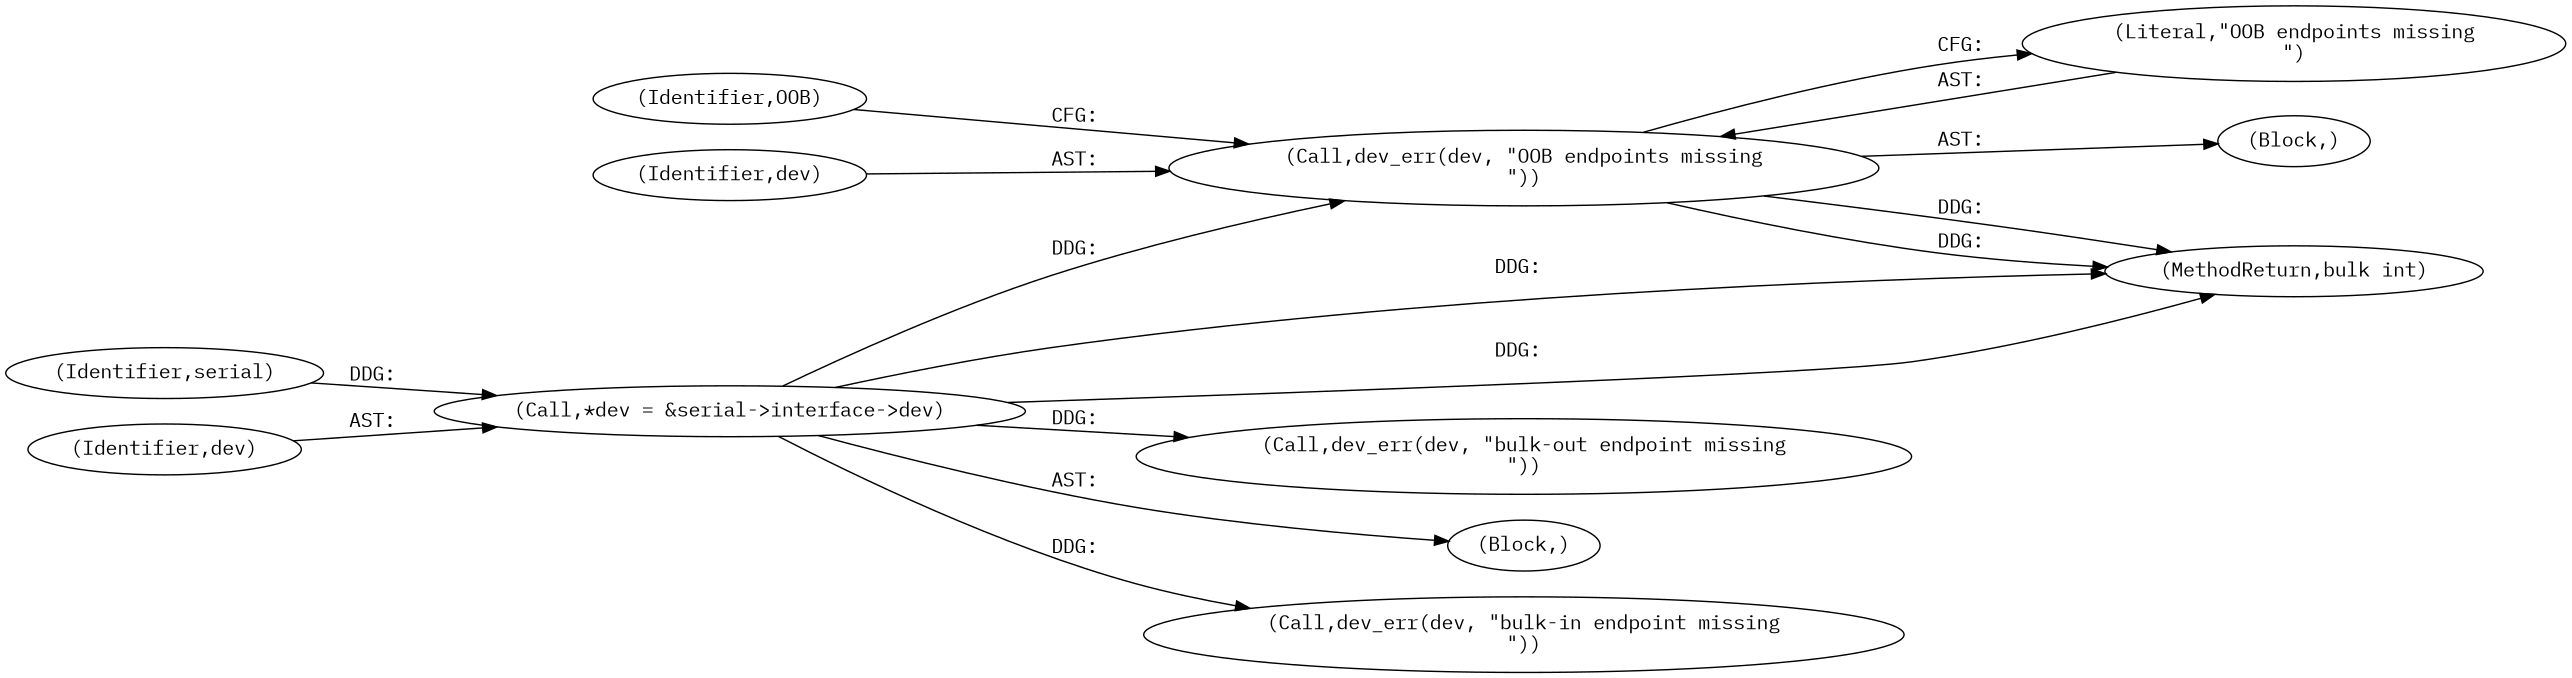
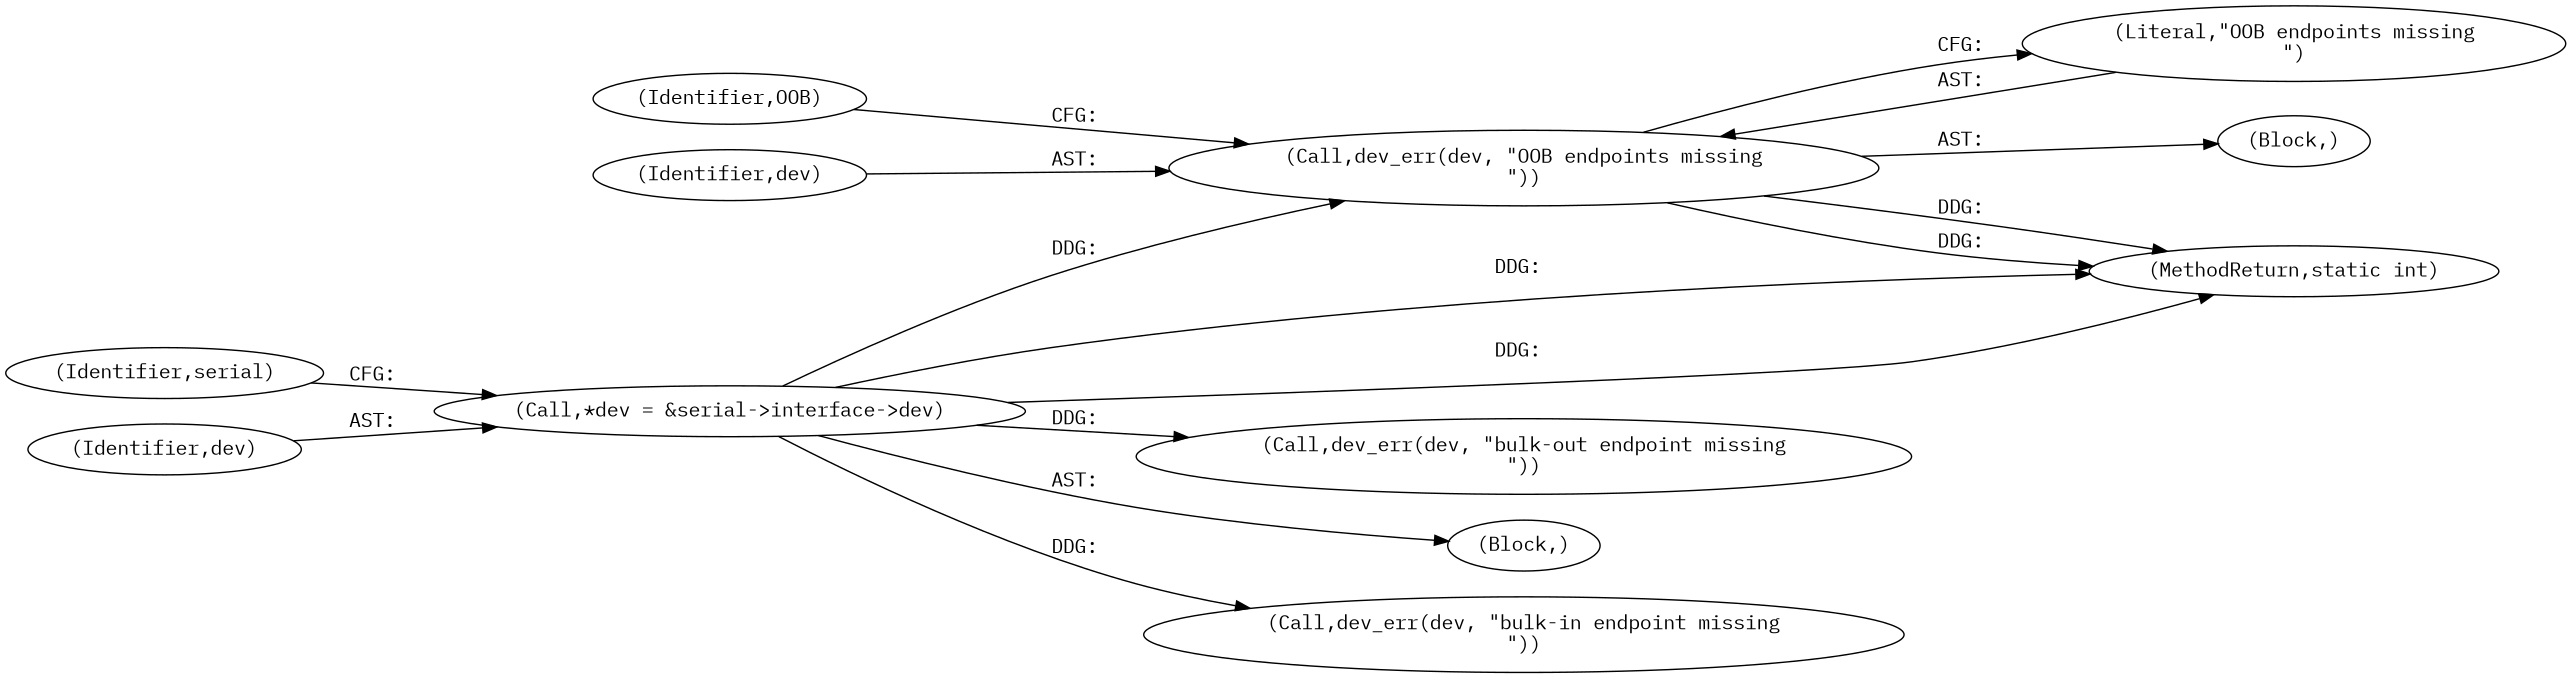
node "(MethodReturn,bulk int)": label "(MethodReturn,bulk int)" -> "(MethodReturn,static int)"
edge "(Identifier,serial)" -> "(Call,*dev = &serial->interface->dev)": label "DDG: " -> "CFG: "
